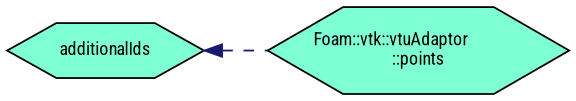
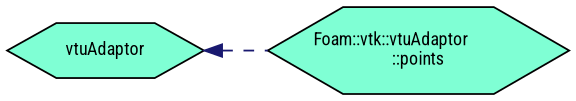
node "additionalIds": label "additionalIds" -> "vtuAdaptor"
